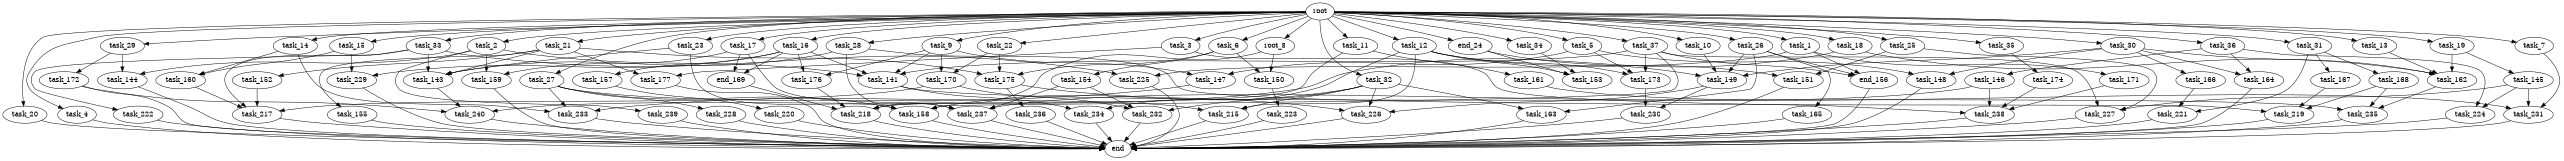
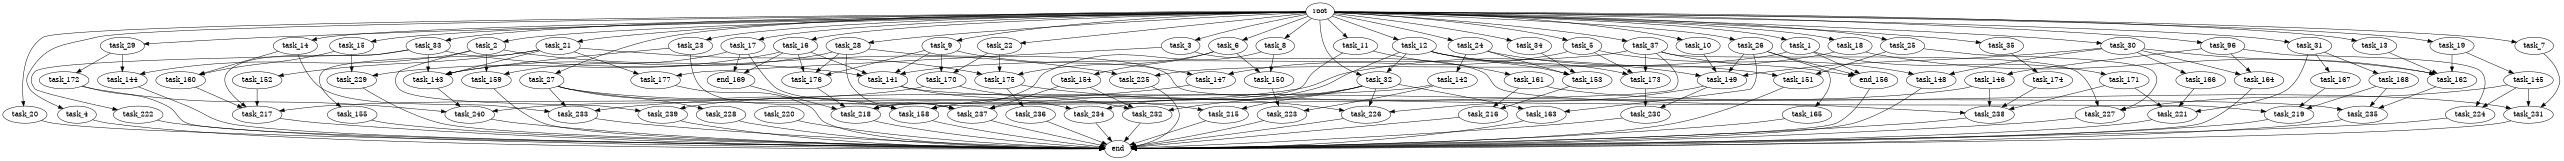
node "root_8": label "root_8" -> "task_8"
node "end_24": label "end_24" -> "task_24"
node "task_36": label "task_36" -> "task_96"
edge "task_28" -> "task_176": added
node "task_157": removed
node "task_142": added
edge "task_171" -> "task_221": added
edge "task_12" -> "task_215": now "task_12" -> "task_32"
node "task_216": added
